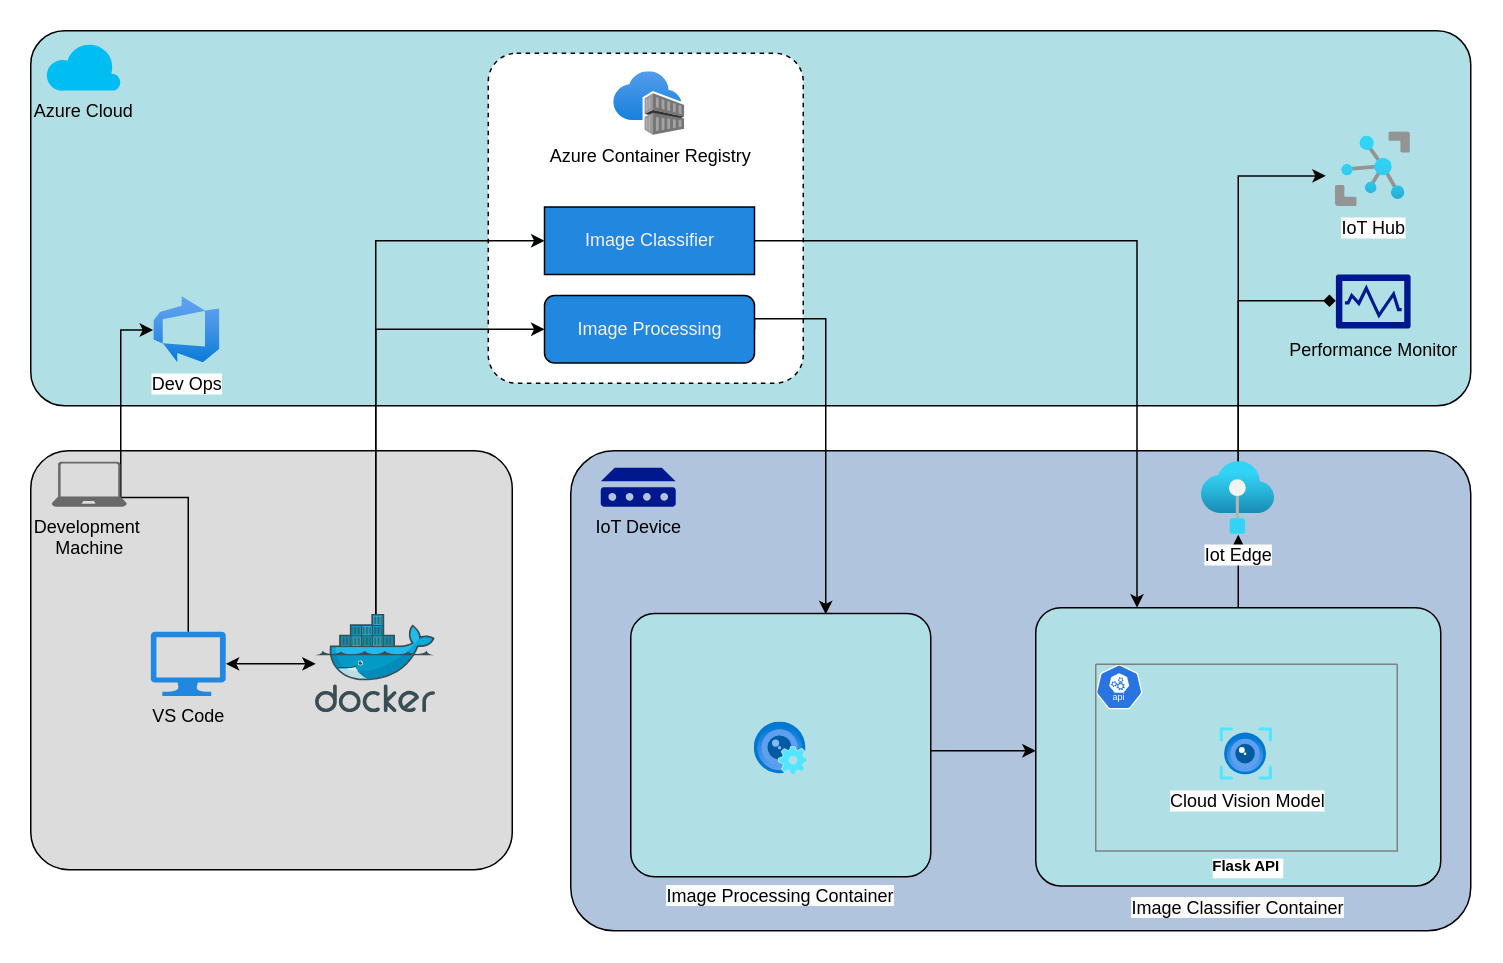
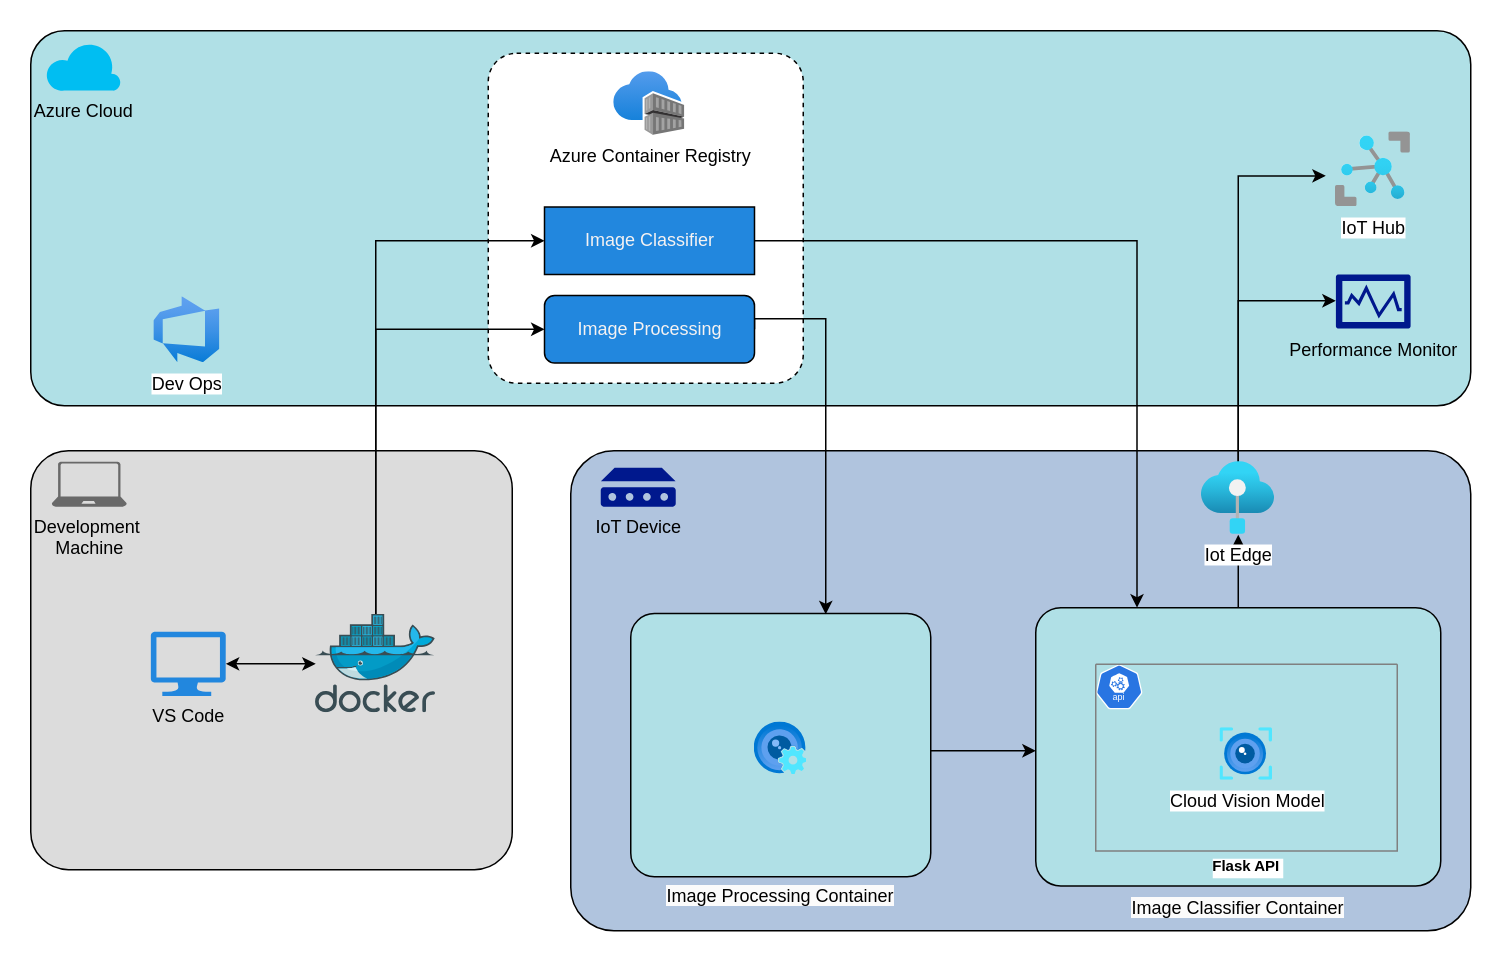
edge "Iot Edge" -> "Performance Monitor": arrowhead diamond -> classic
edge "VS Code" -> "Dev Ops": removed
